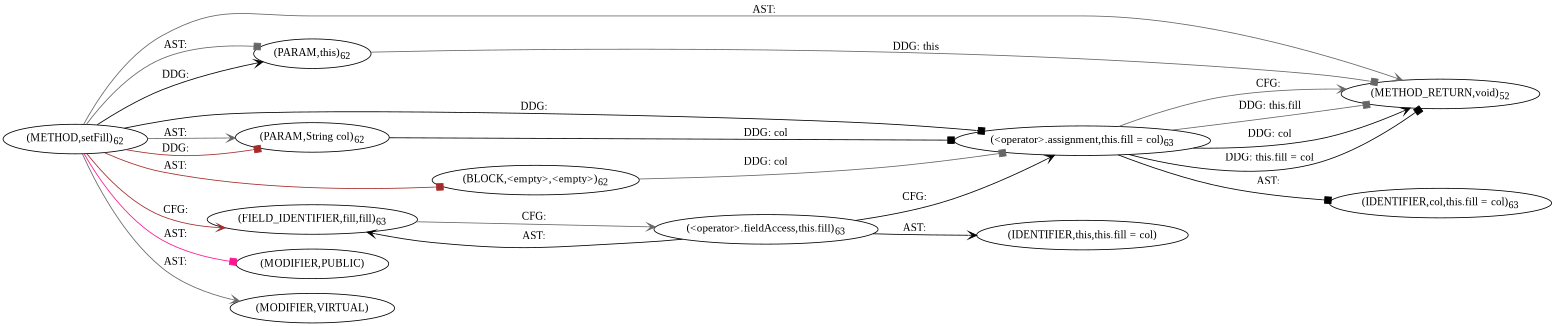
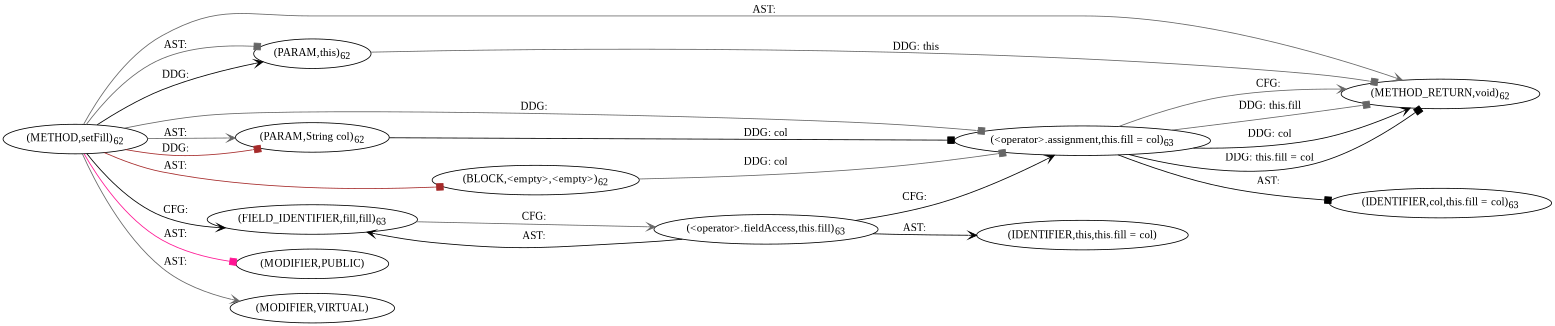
node "(METHOD_RETURN,void)": text "52" -> "62"
edge "(METHOD,setFill)" -> "(<operator>.assignment,this.fill = col)": color black -> gray40
edge "(METHOD,setFill)" -> "(FIELD_IDENTIFIER,fill,fill)": color brown -> black
